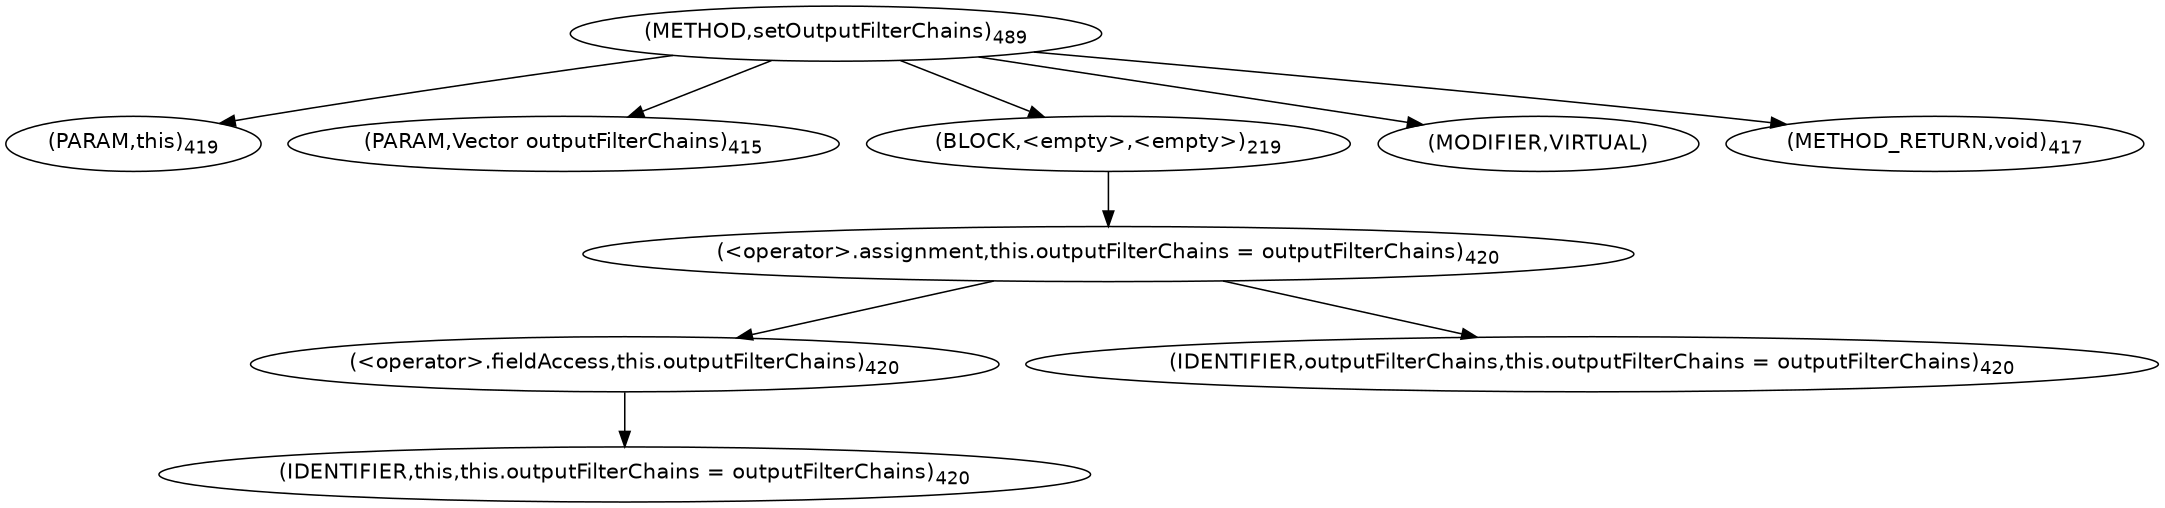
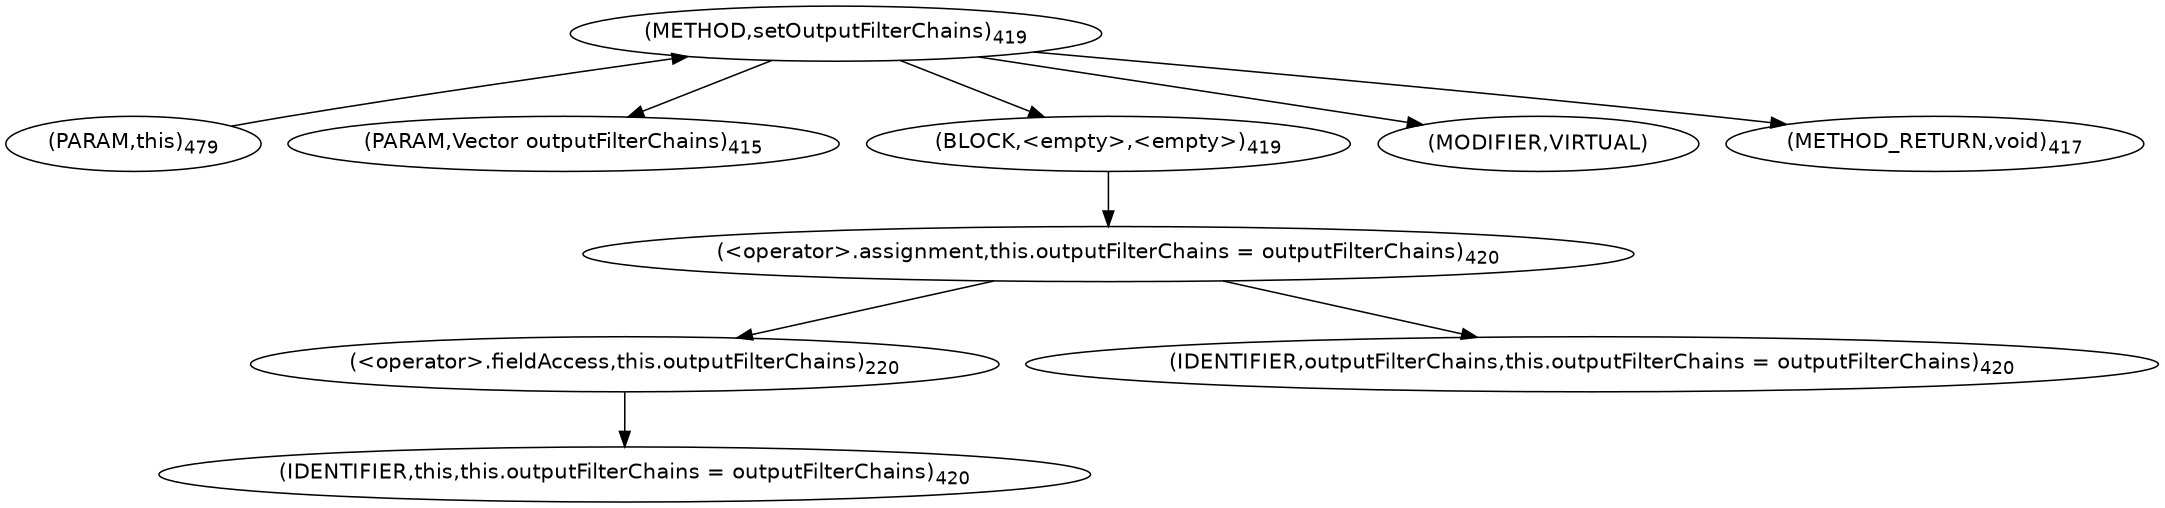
node "(METHOD,setOutputFilterChains)": text "489" -> "419"
edge "(METHOD,setOutputFilterChains)" -> "(PARAM,this)": reversed
node "(PARAM,this)": text "419" -> "479"
node "(BLOCK,<empty>,<empty>)": text "219" -> "419"
node "(<operator>.fieldAccess,this.outputFilterChains)": text "420" -> "220"
